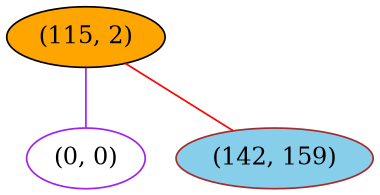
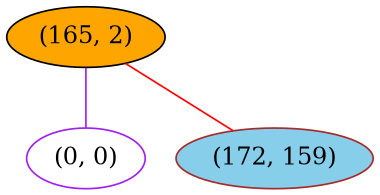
node "(115, 2)": label "(115, 2)" -> "(165, 2)"
node "(142, 159)": label "(142, 159)" -> "(172, 159)"
